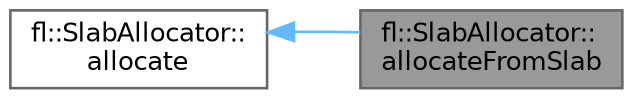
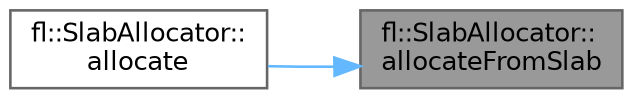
edge "fl::SlabAllocator:: allocateFromSlab" -> "fl::SlabAllocator:: allocate": reversed
